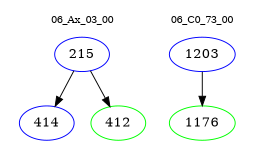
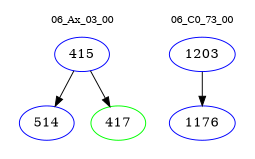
node "215": label "215" -> "415"
node "414": label "414" -> "514"
node "412": label "412" -> "417"
node "1176": color green -> blue
